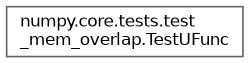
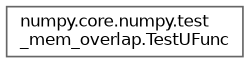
node "numpy.core.tests.test _mem_overlap.TestUFunc": label "numpy.core.tests.test _mem_overlap.TestUFunc" -> "numpy.core.numpy.test _mem_overlap.TestUFunc"
